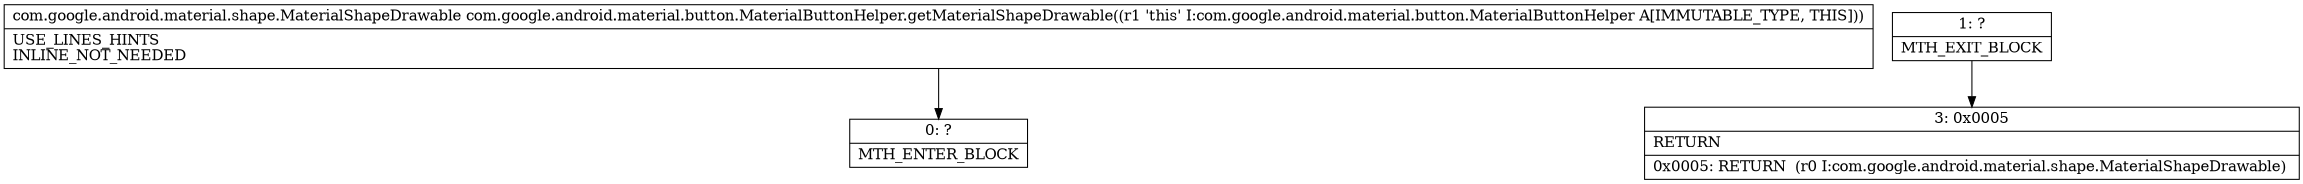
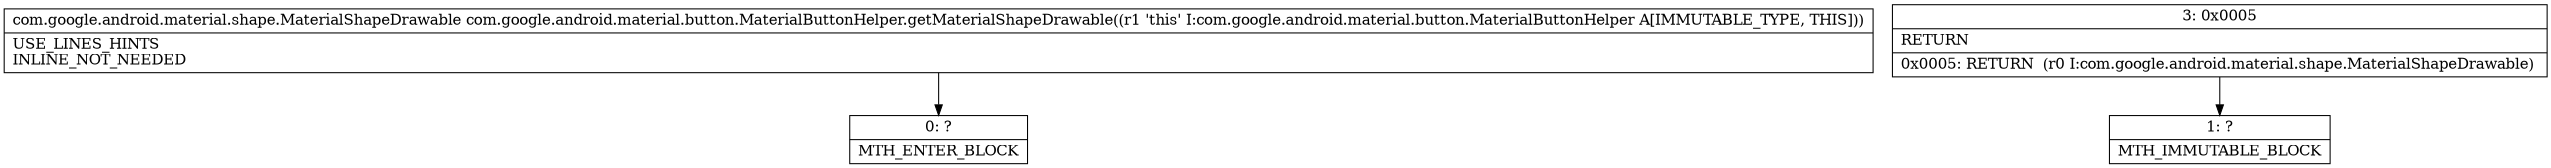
node "1: ?": text "MTH_EXIT_BLOCK" -> "MTH_IMMUTABLE_BLOCK"
edge "1: ?" -> "3: 0x0005": reversed
